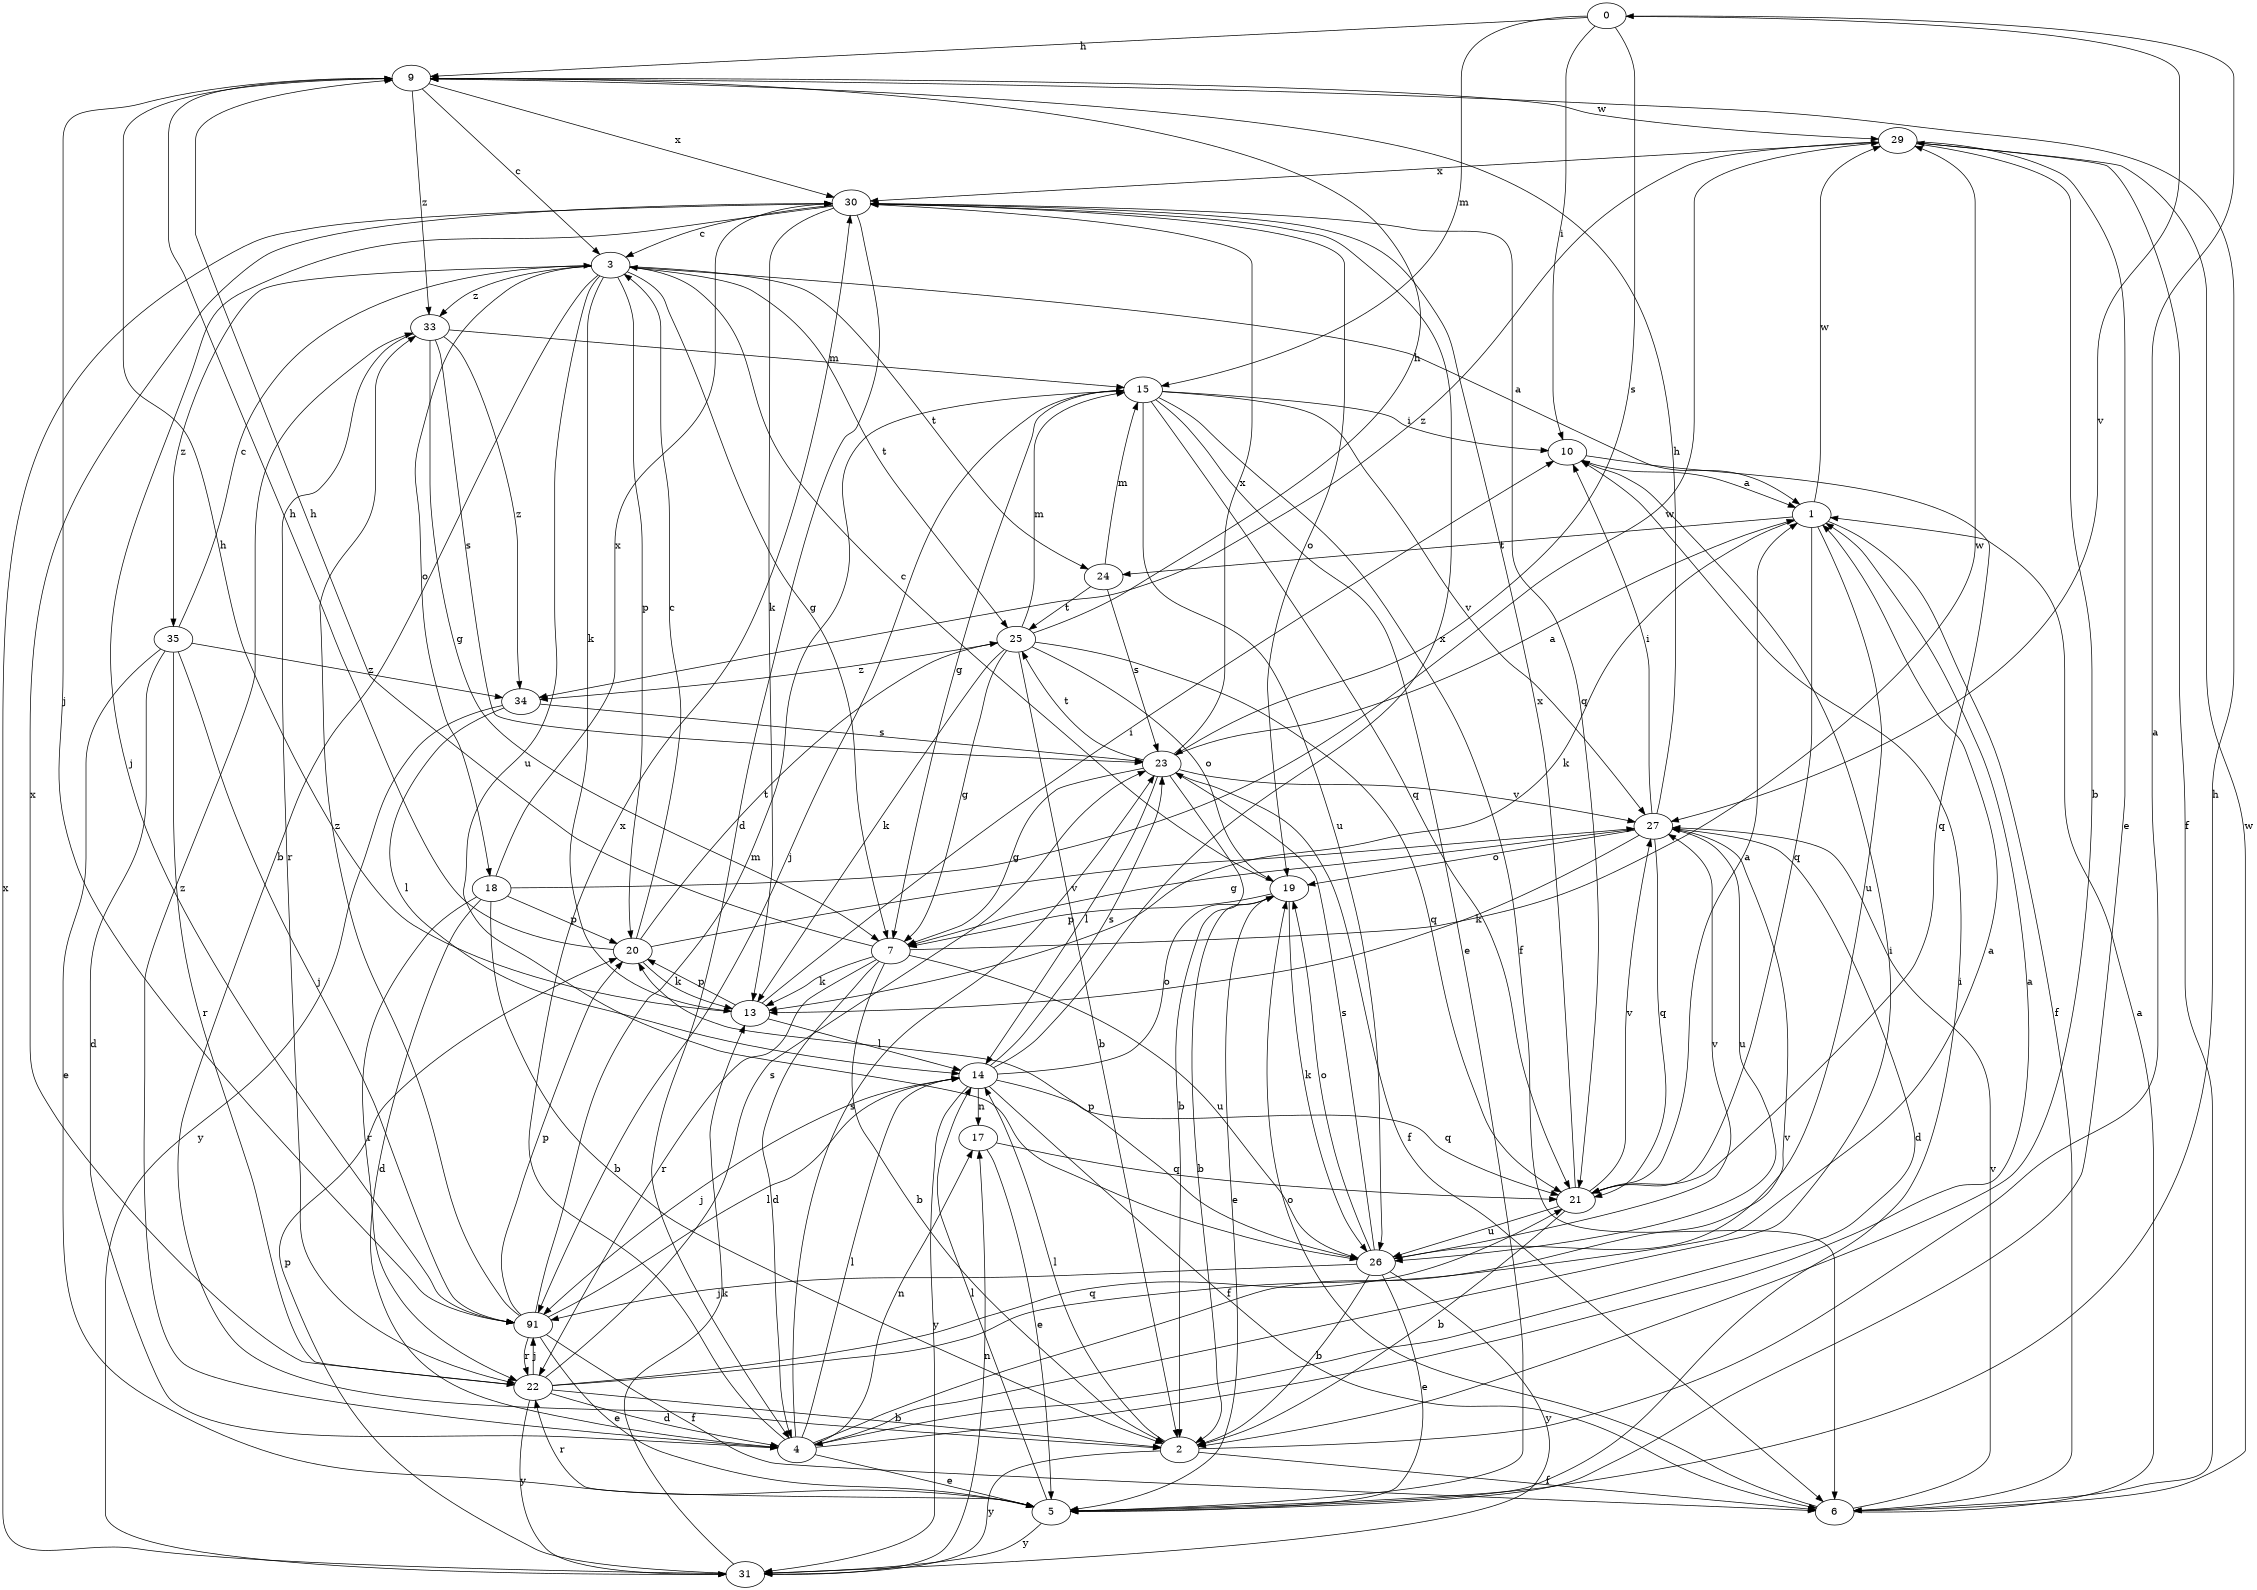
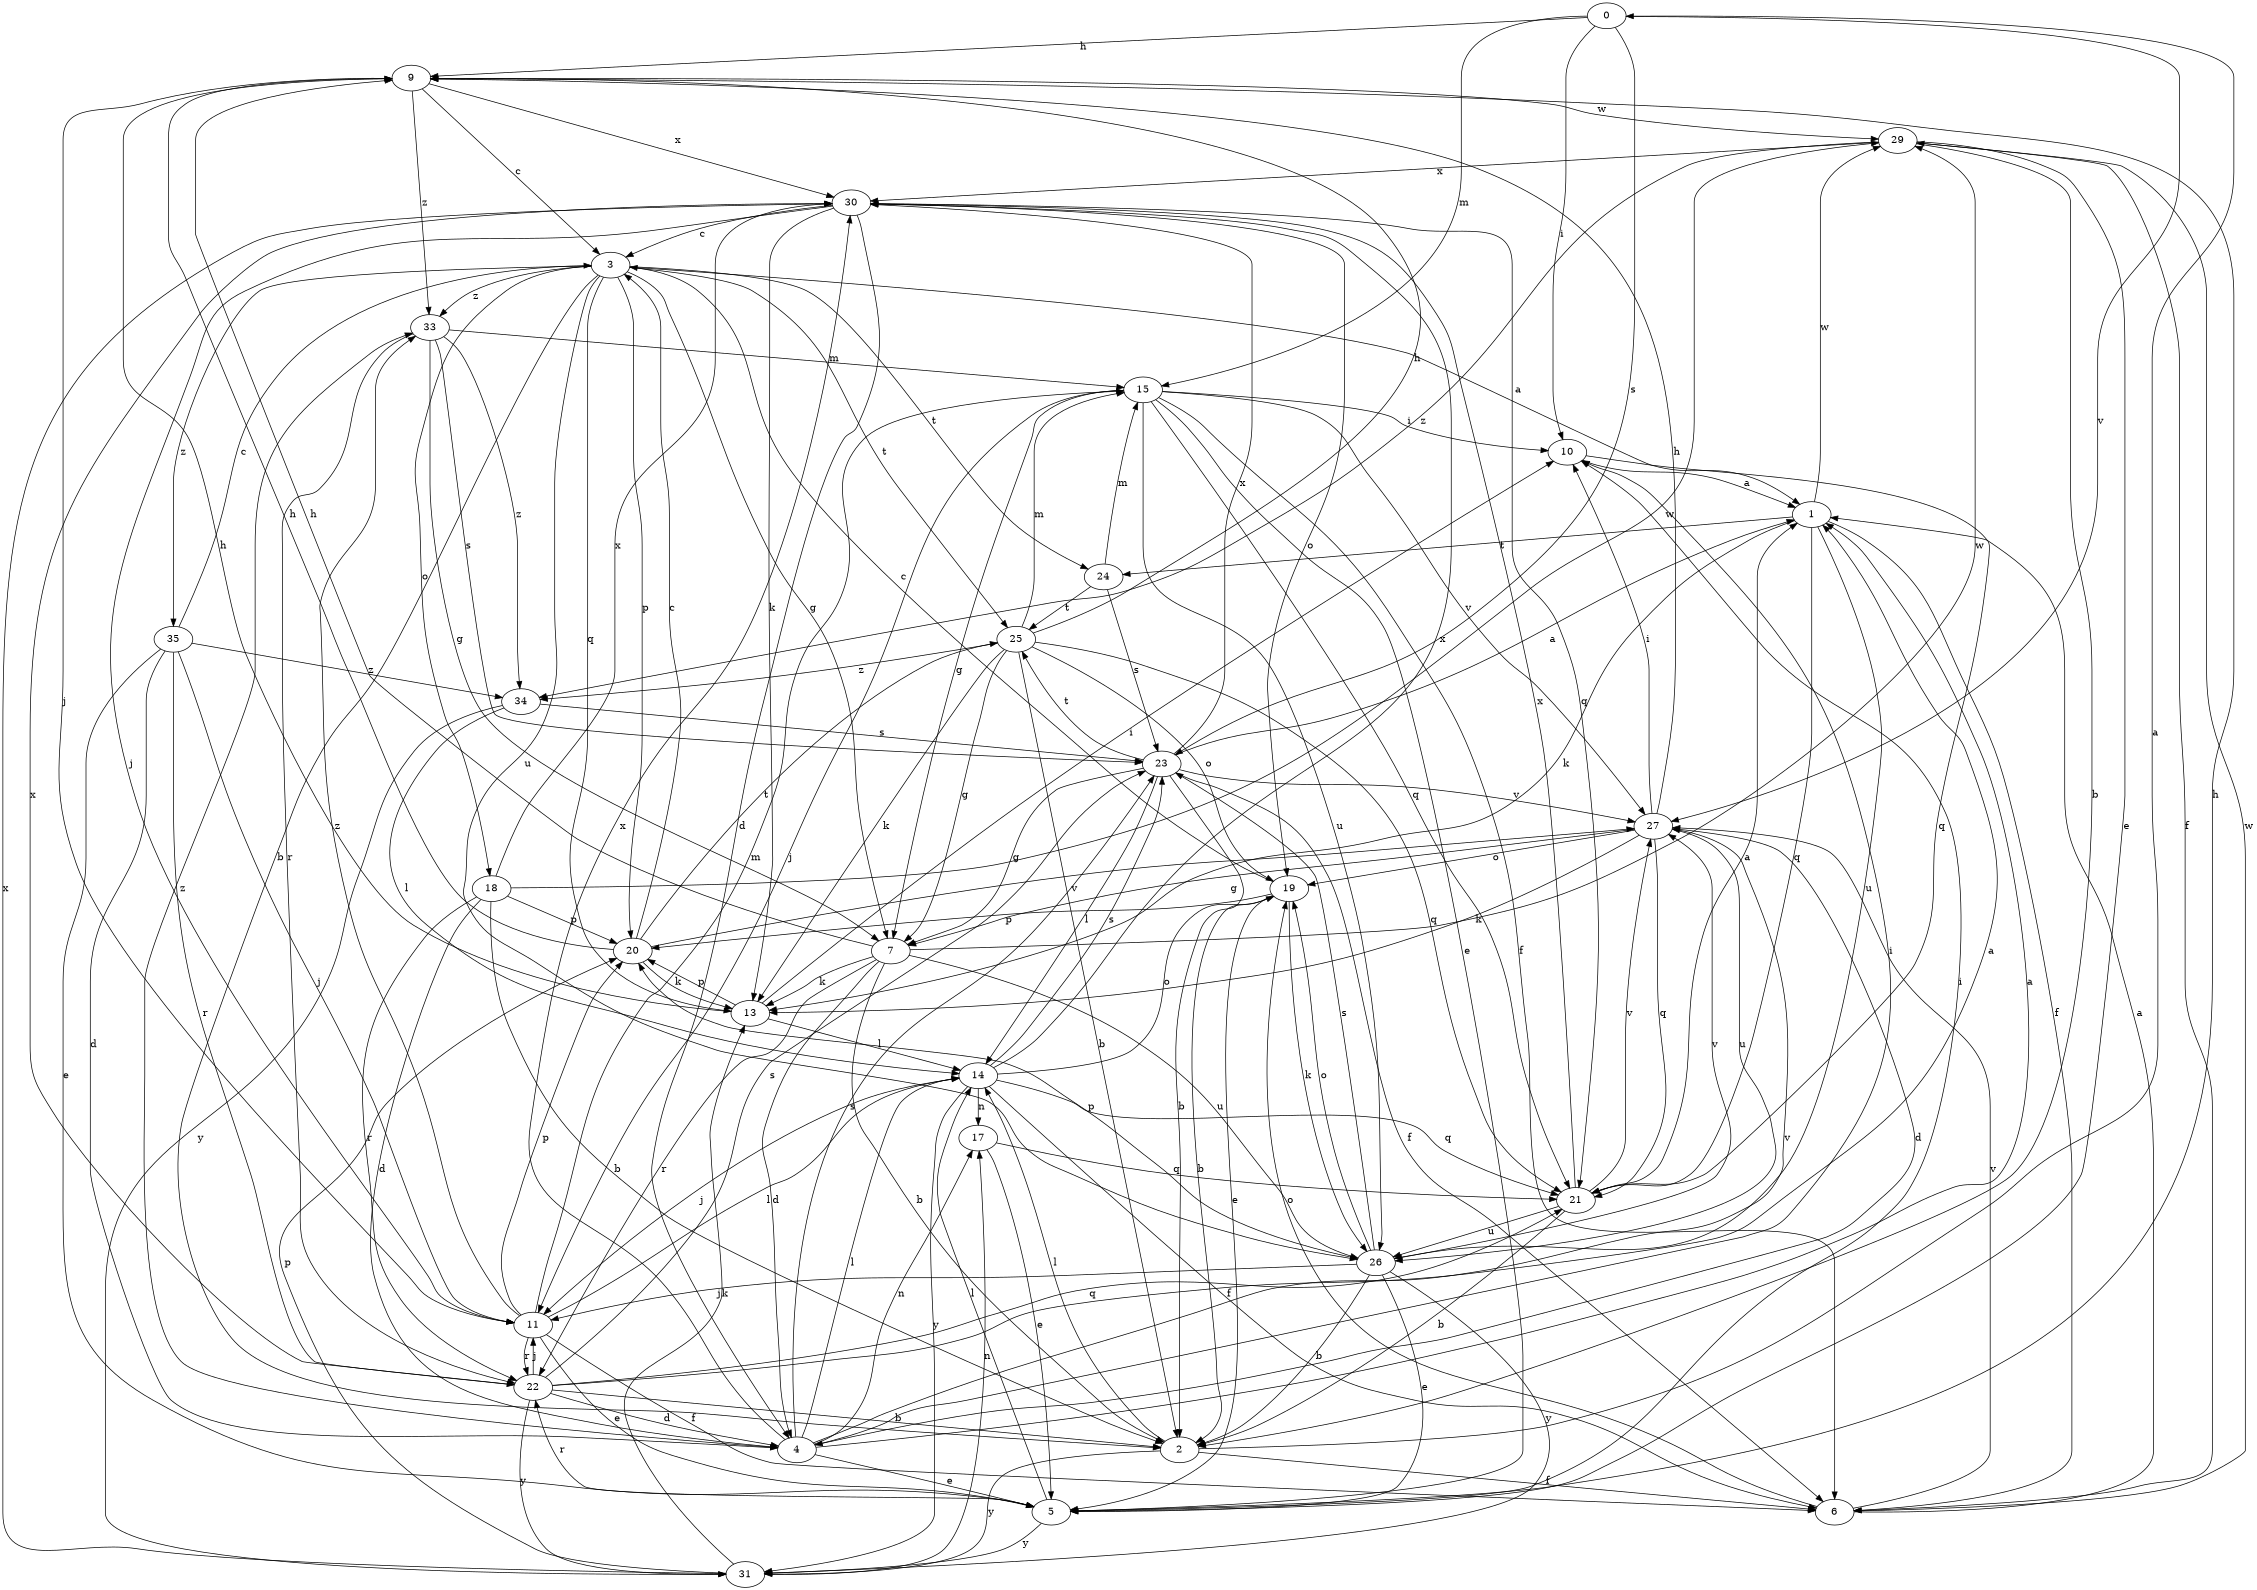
edge "3" -> "13": label "k" -> "q"
edge "19" -> "7": now "19" -> "20"
node "91": label "91" -> "11"
